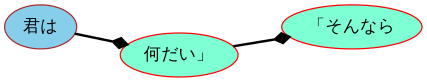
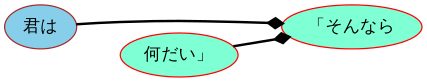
edge "君は" -> "何だい」": now "君は" -> "「そんなら"
